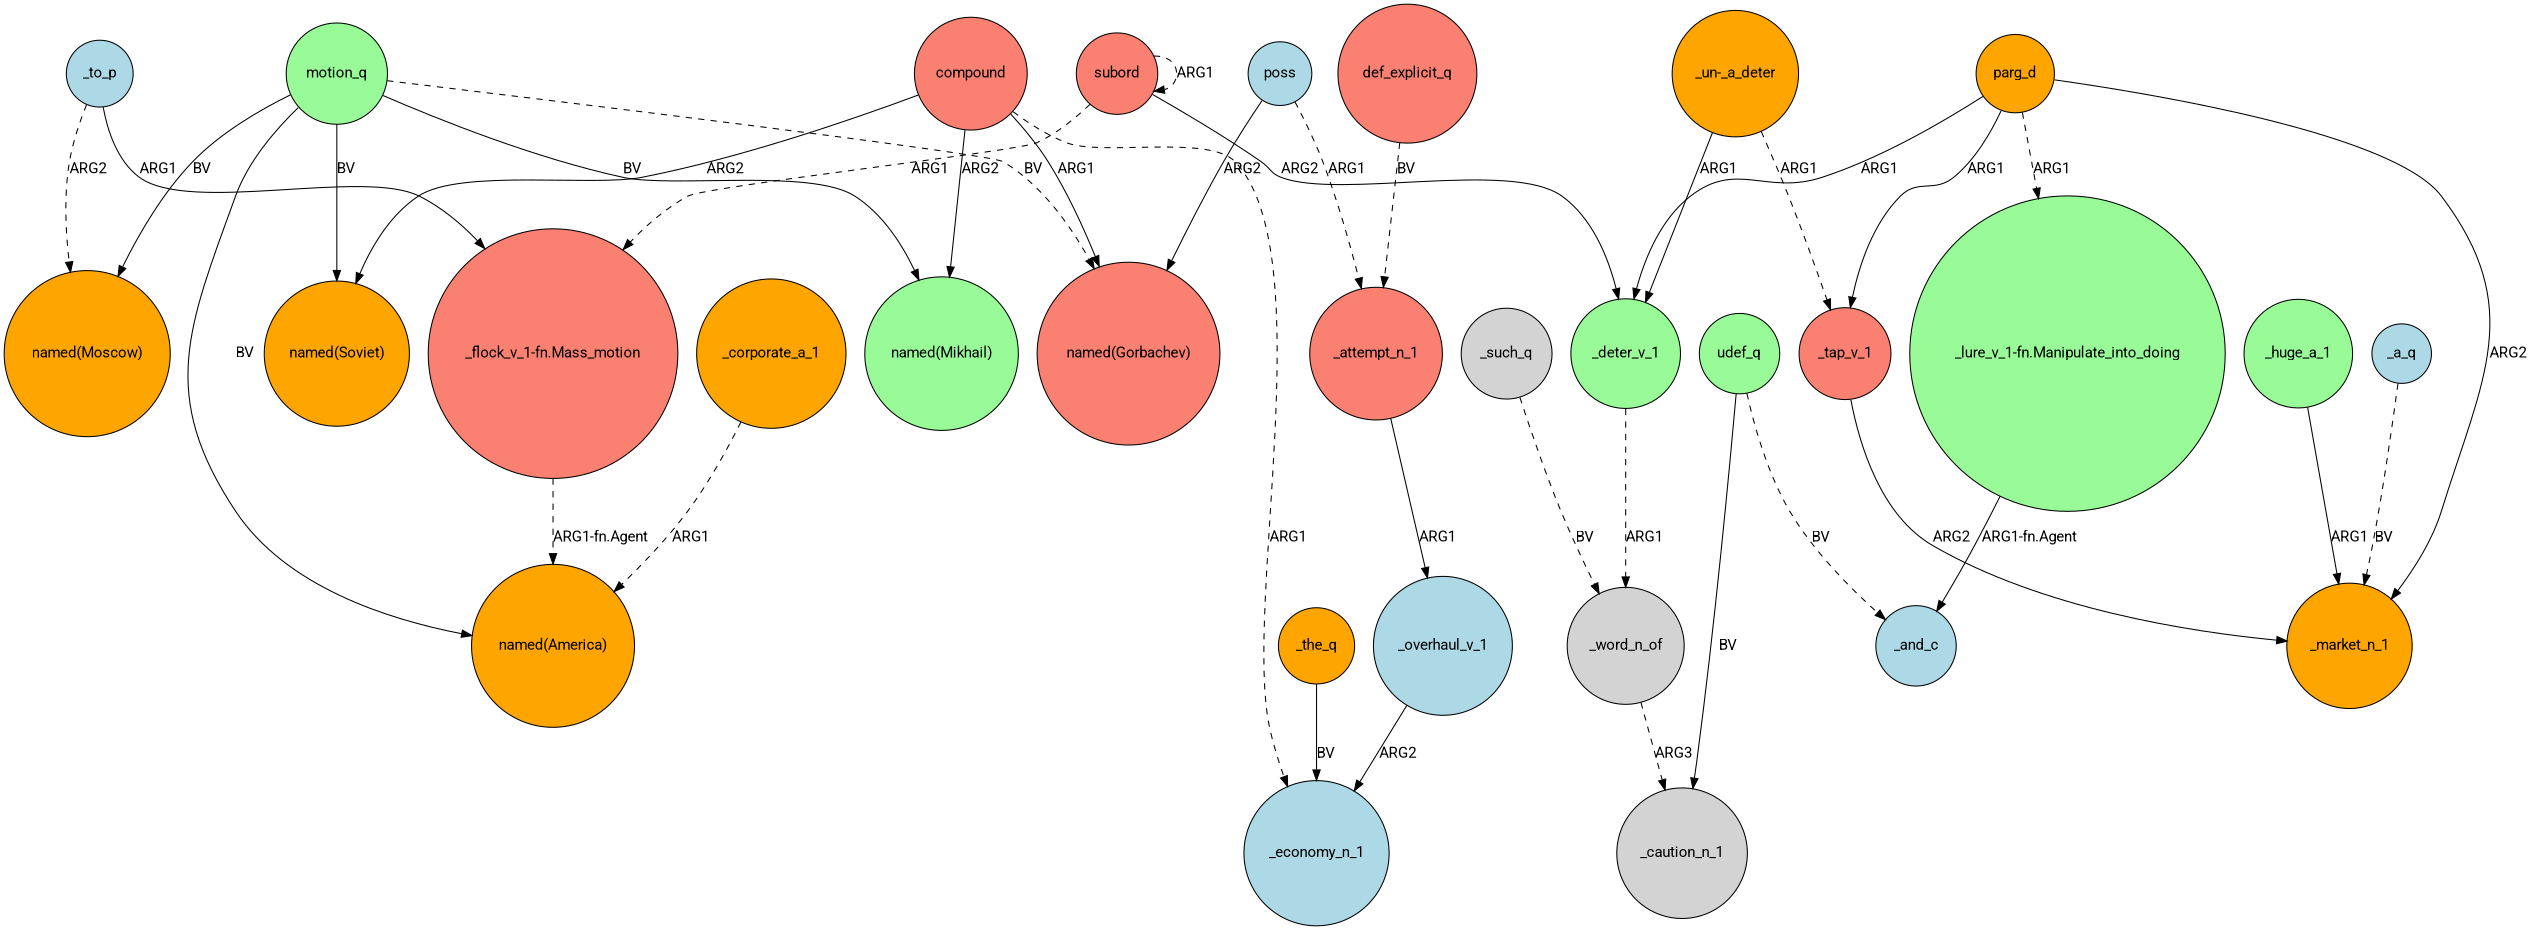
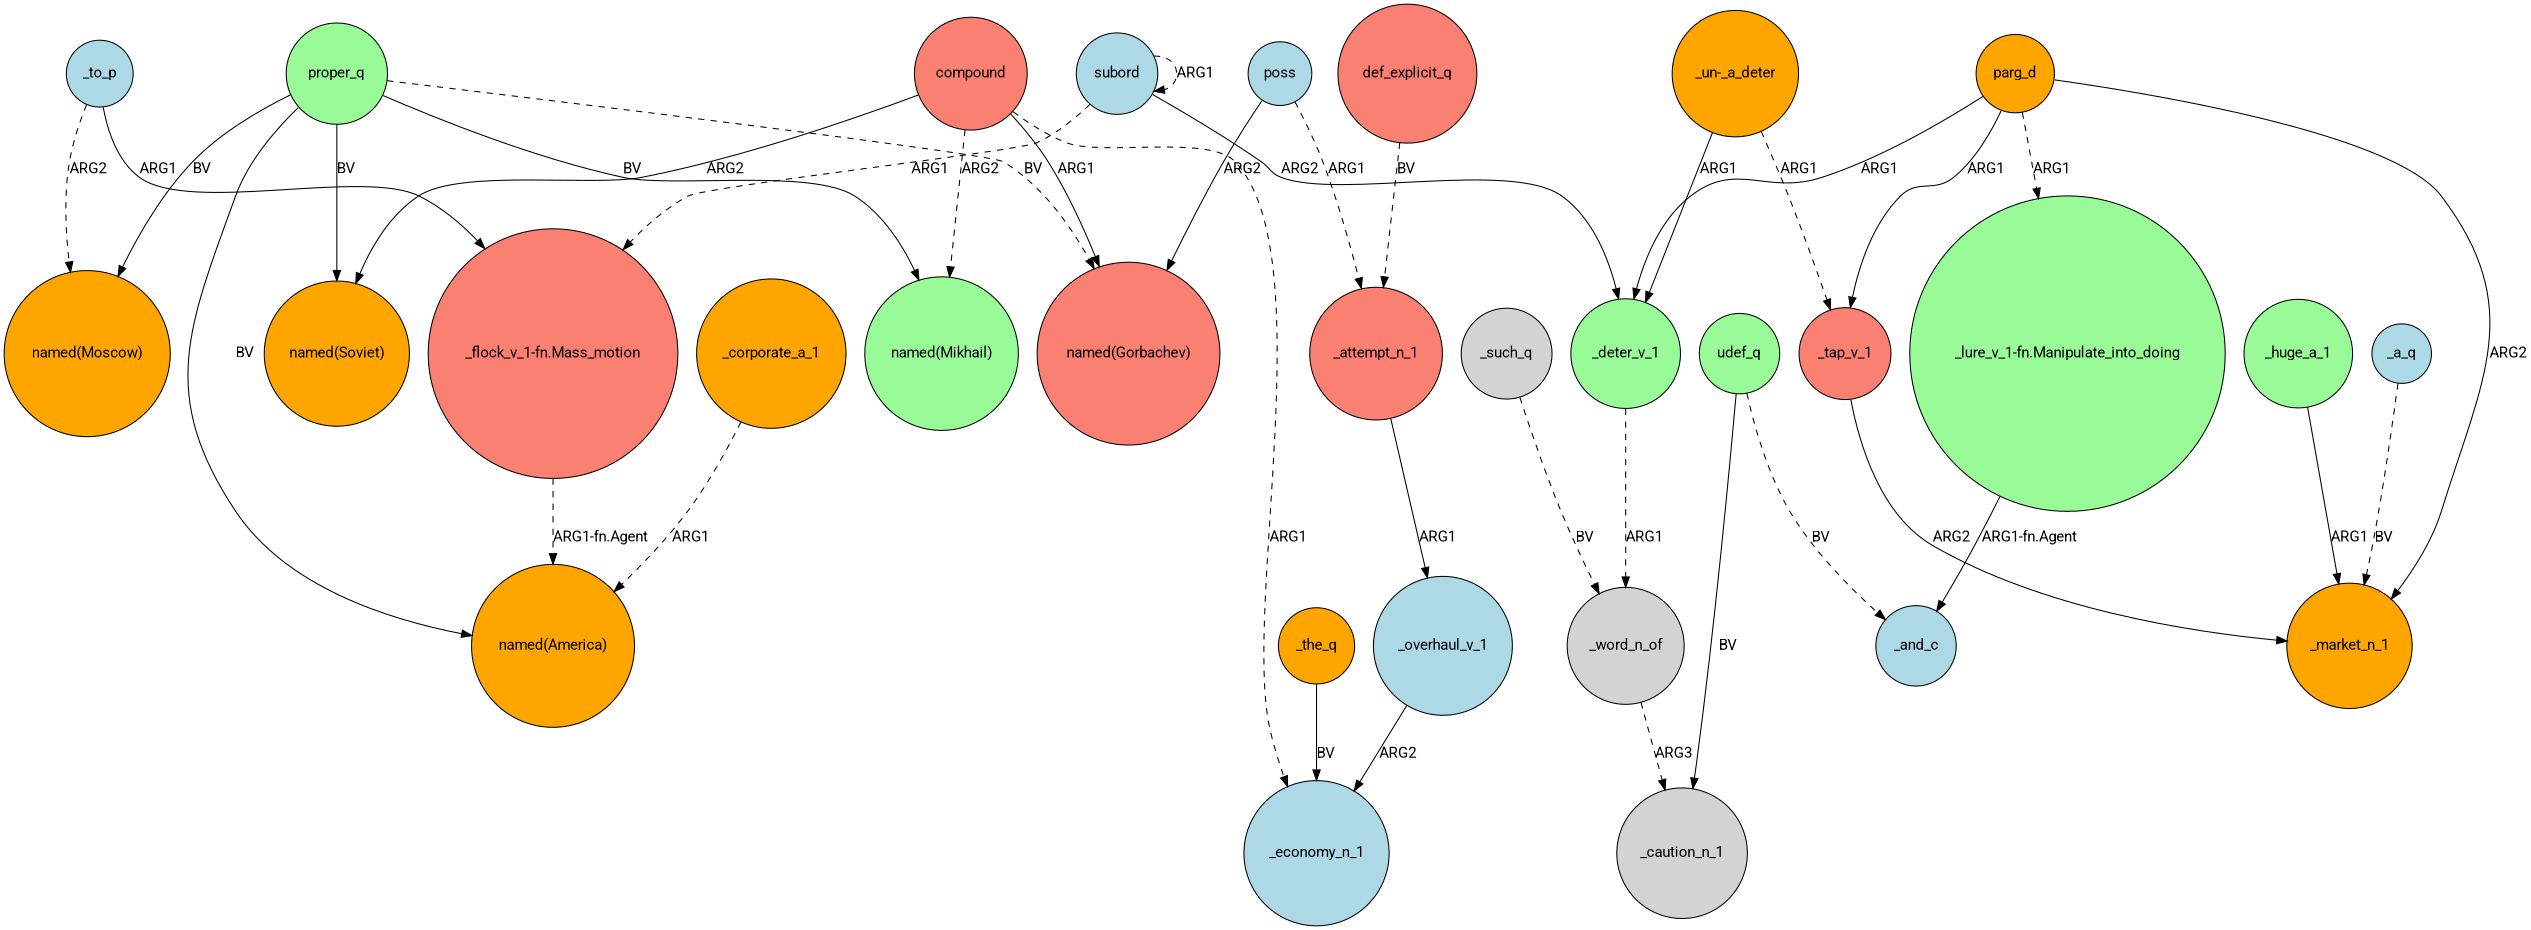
node "motion_q": label "motion_q" -> "proper_q"
node "subord": fillcolor salmon -> lightblue
edge "compound" -> "named(Mikhail)": style solid -> dashed
